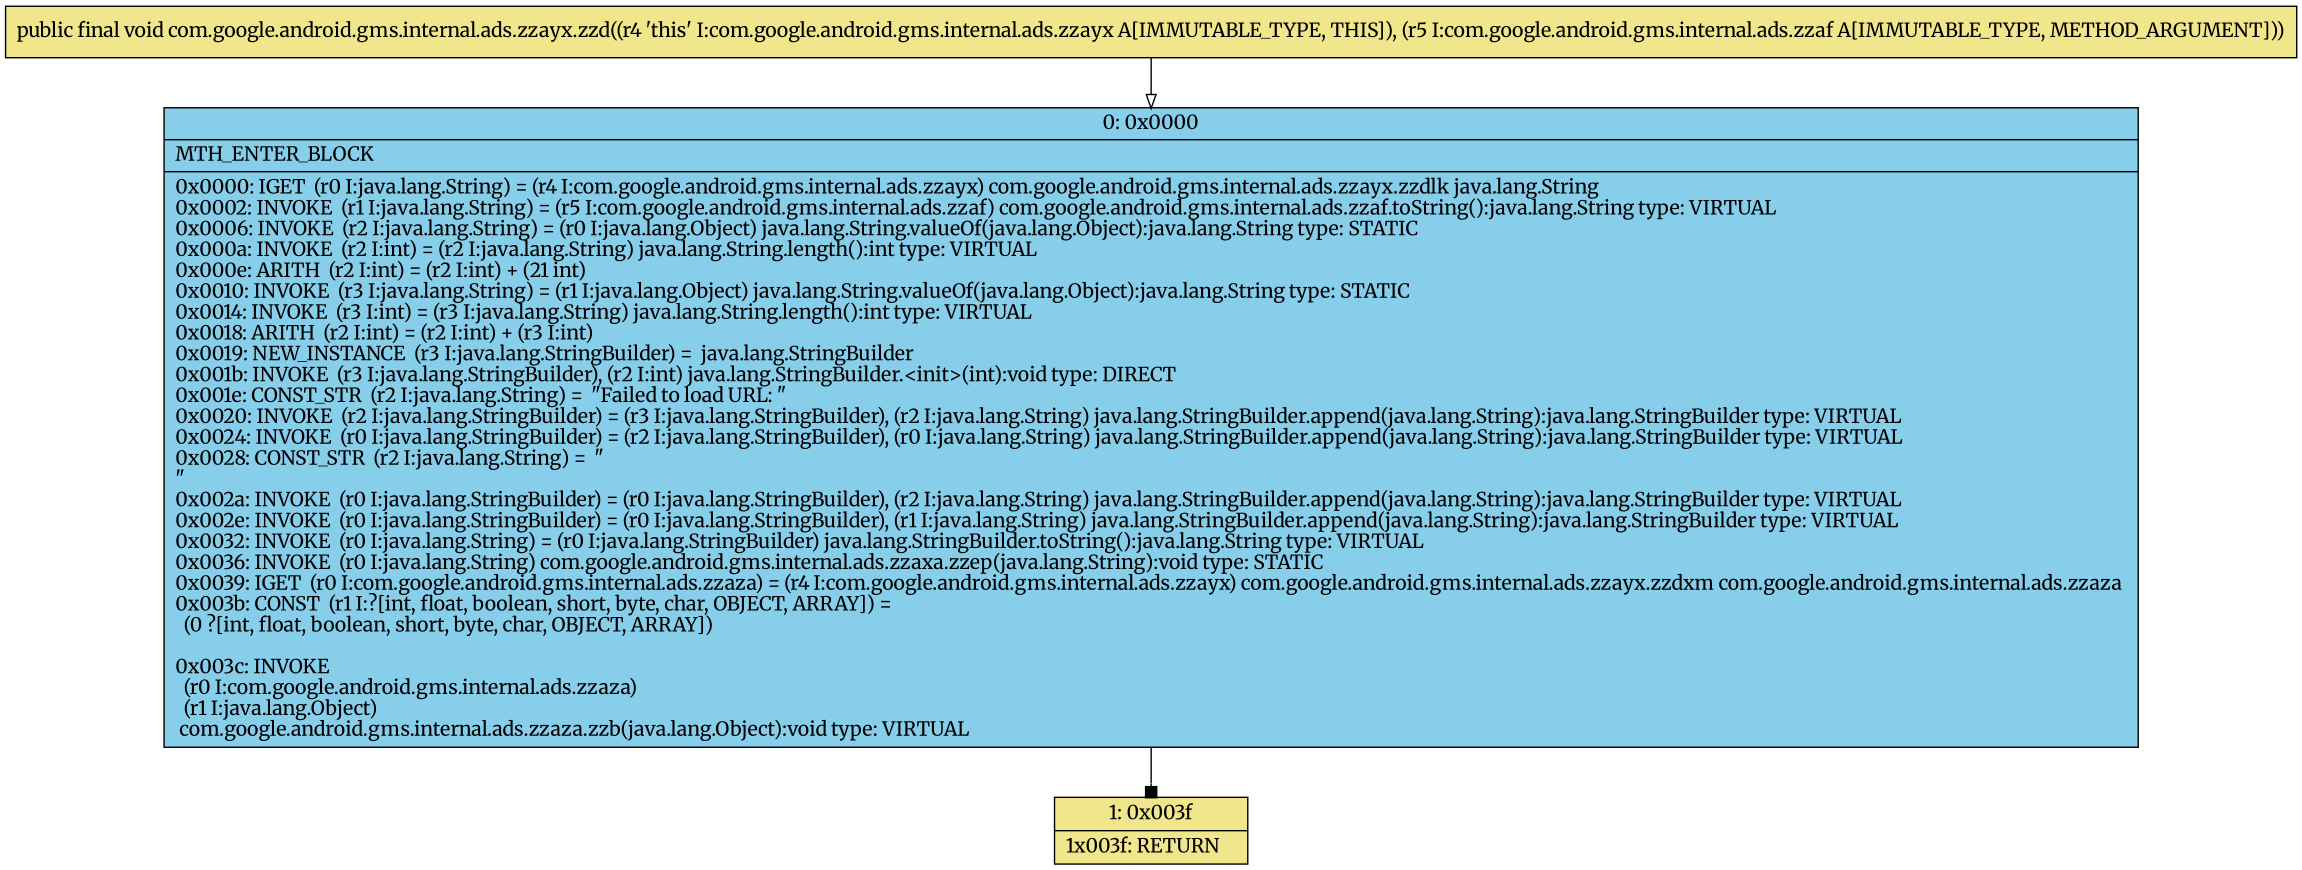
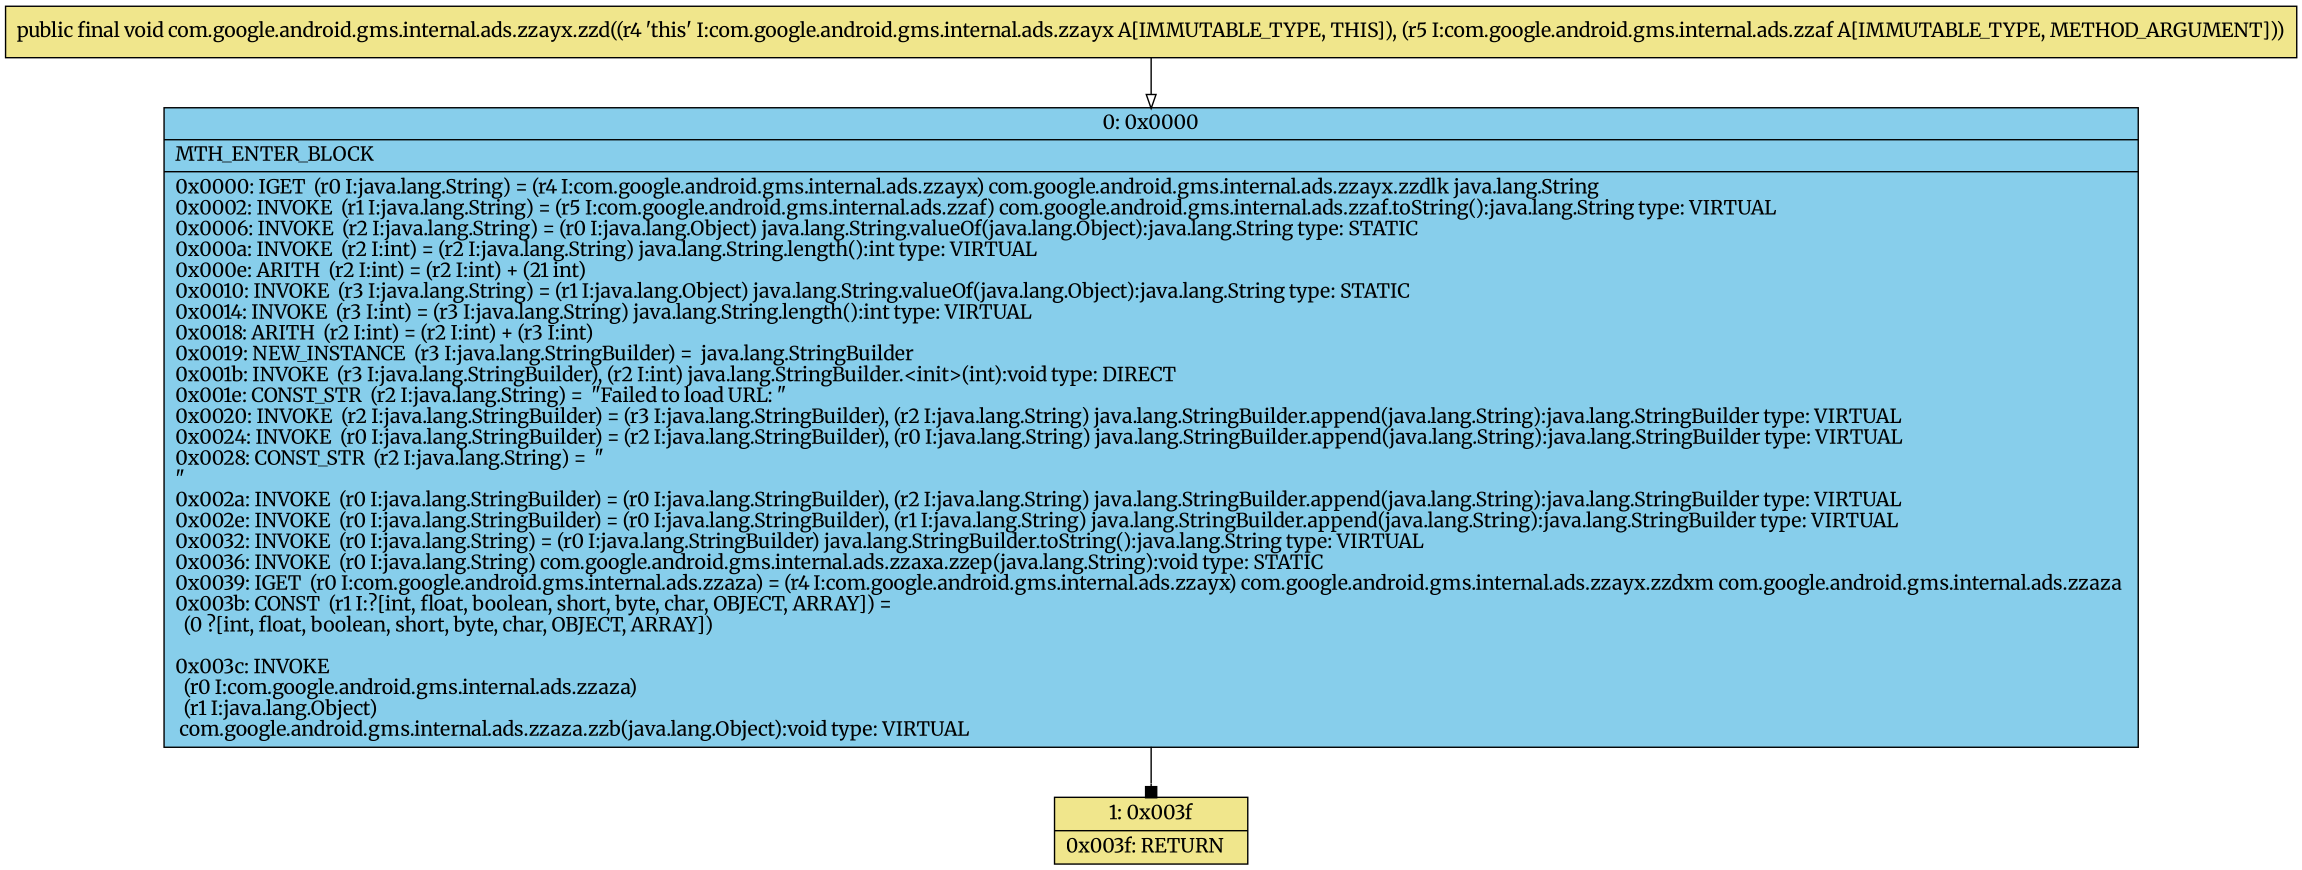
node "1: 0x003f": text "1x003f: RETURN" -> "0x003f: RETURN"
